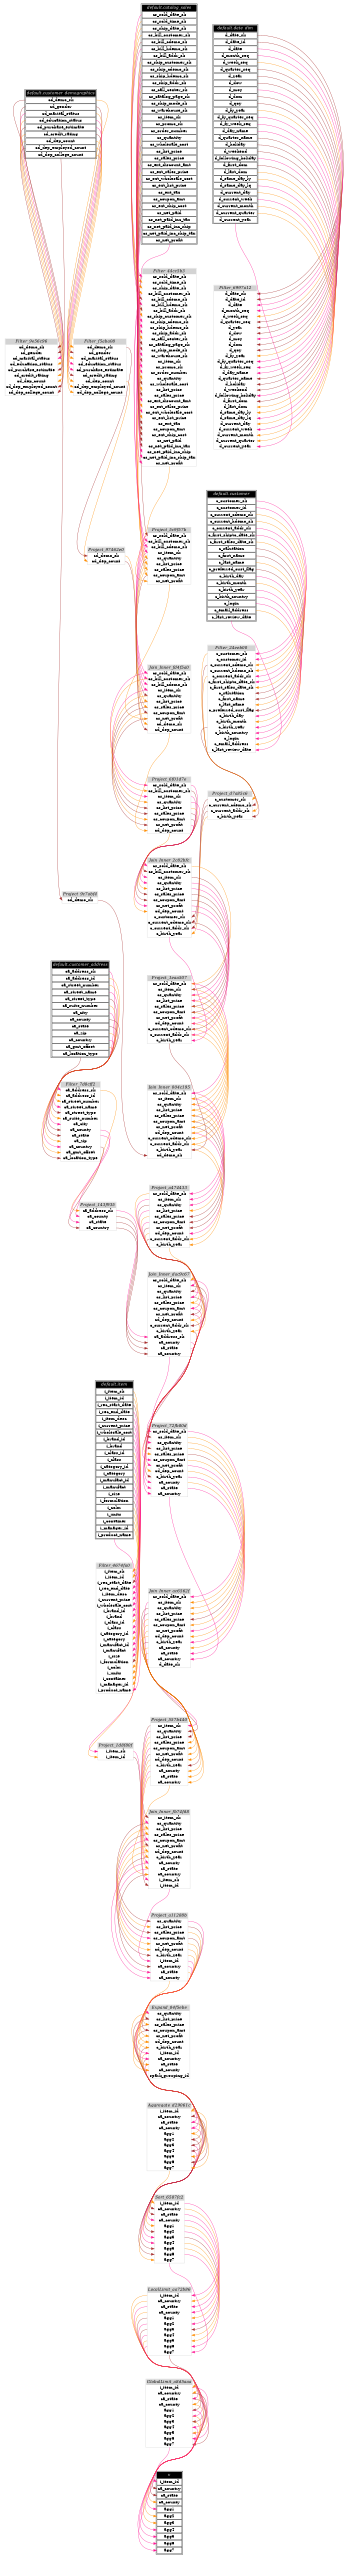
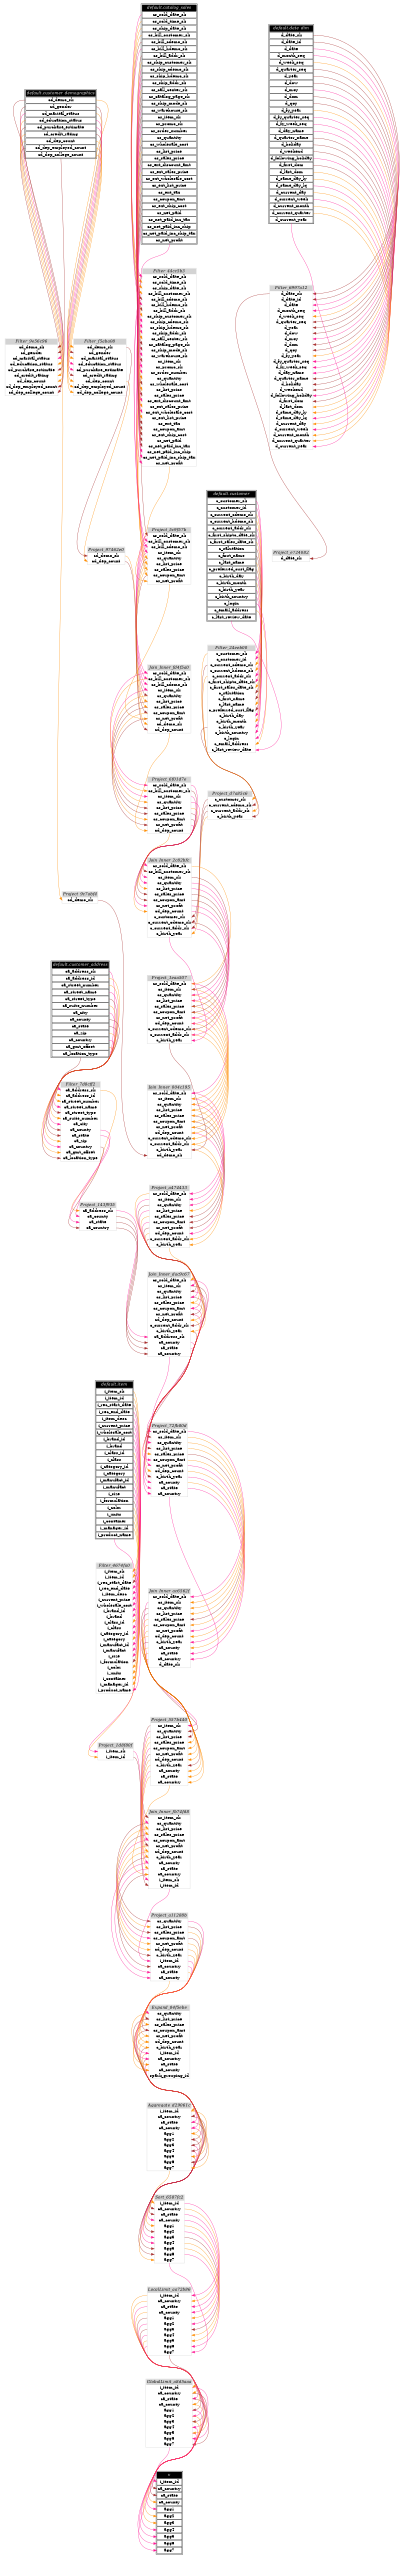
node "Project_e724082": added
edge "Filter_9e56c96" -> "Project_9c7abf4": color brown -> darkorange
